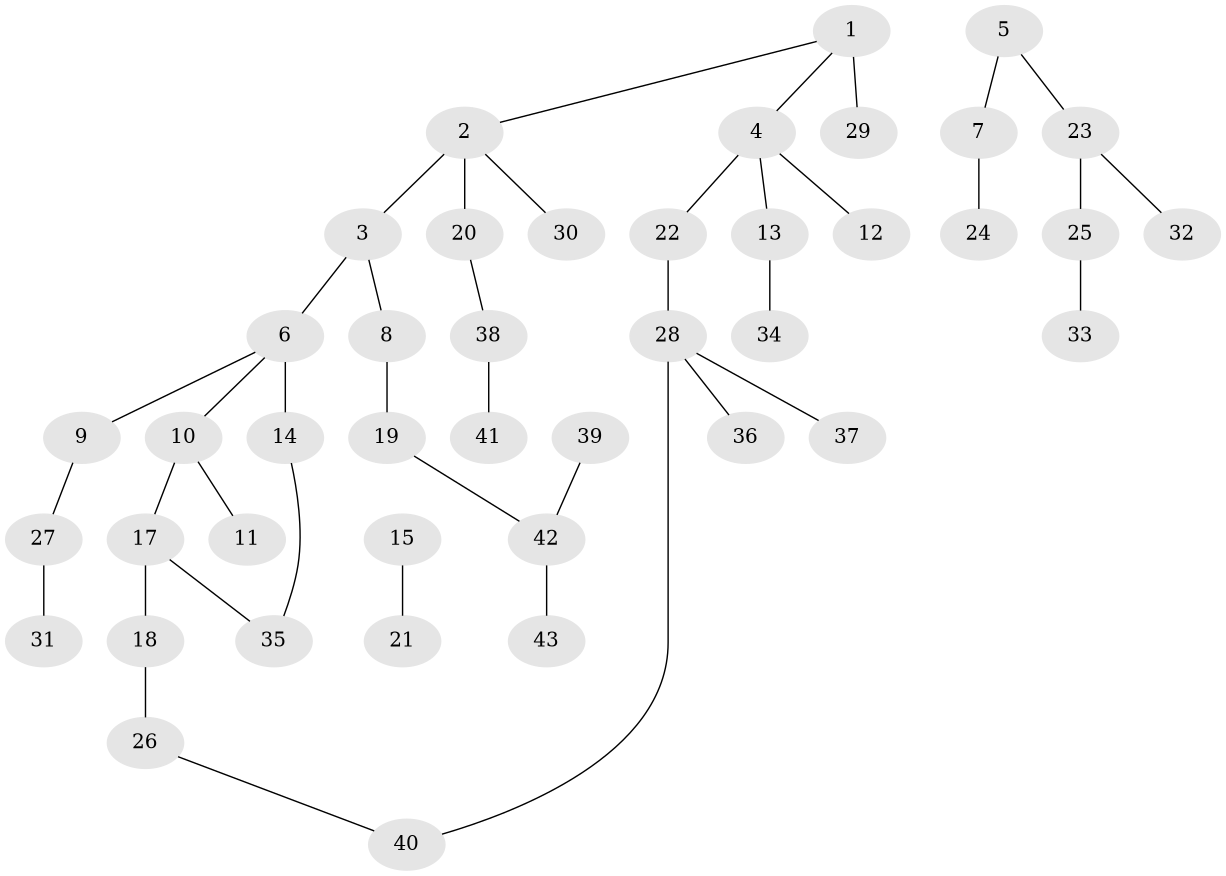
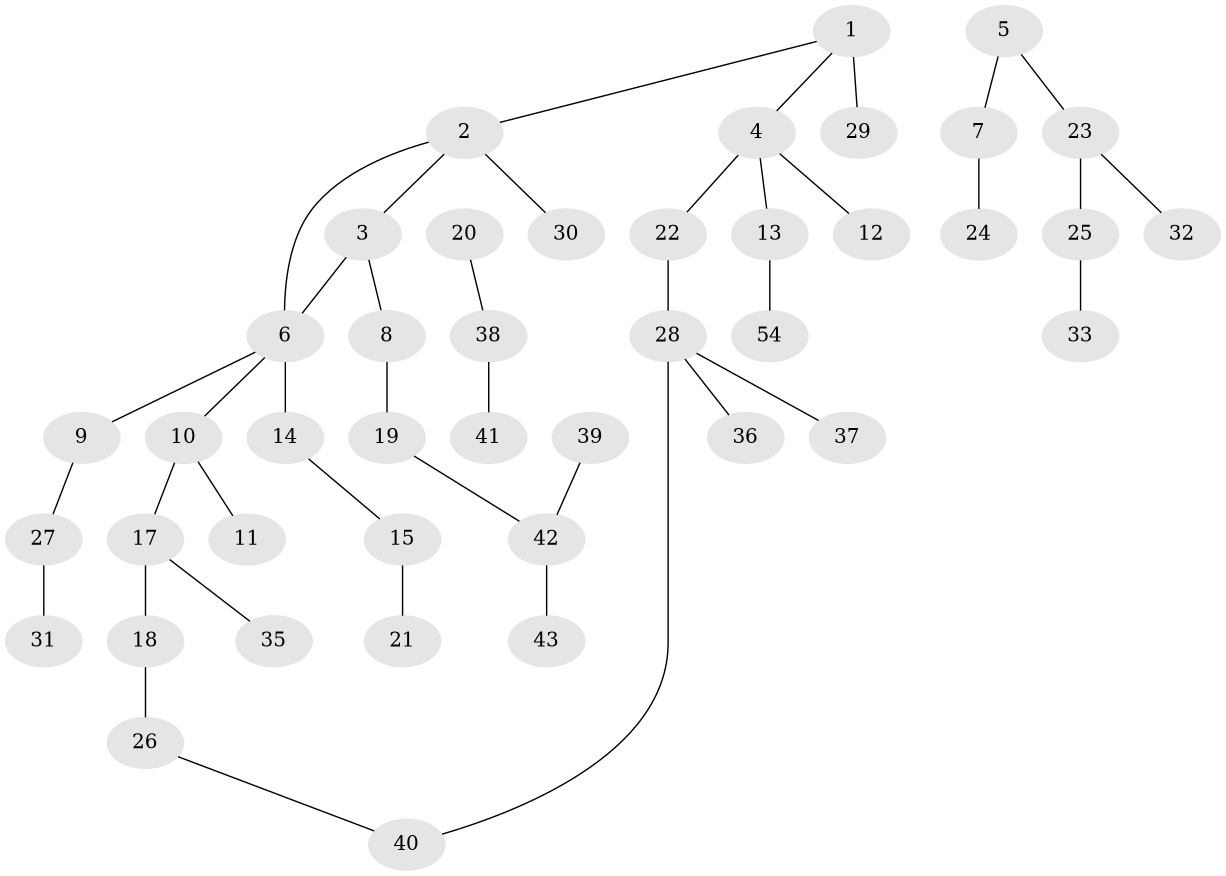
edge "2" -- "20": now "2" -- "6"
node "34": label "34" -> "54"
edge "14" -- "35": now "14" -- "15"
